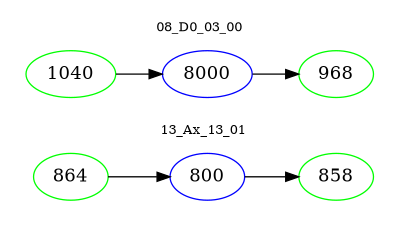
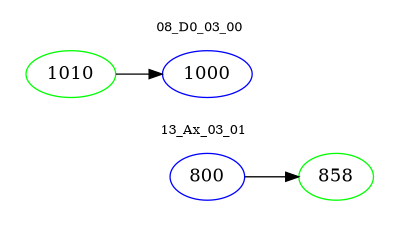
node "1040": label "1040" -> "1010"
node "8000": label "8000" -> "1000"
node "968": removed
cluster "13_Ax_13_01": label "13_Ax_13_01" -> "13_Ax_03_01"
node "864": removed
